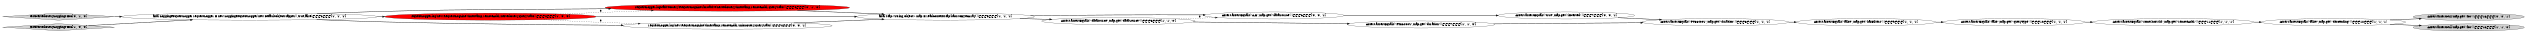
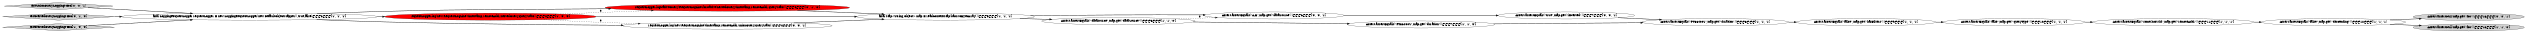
node "testUnionQueryLoggingMDC['0', '0', '1']": added
